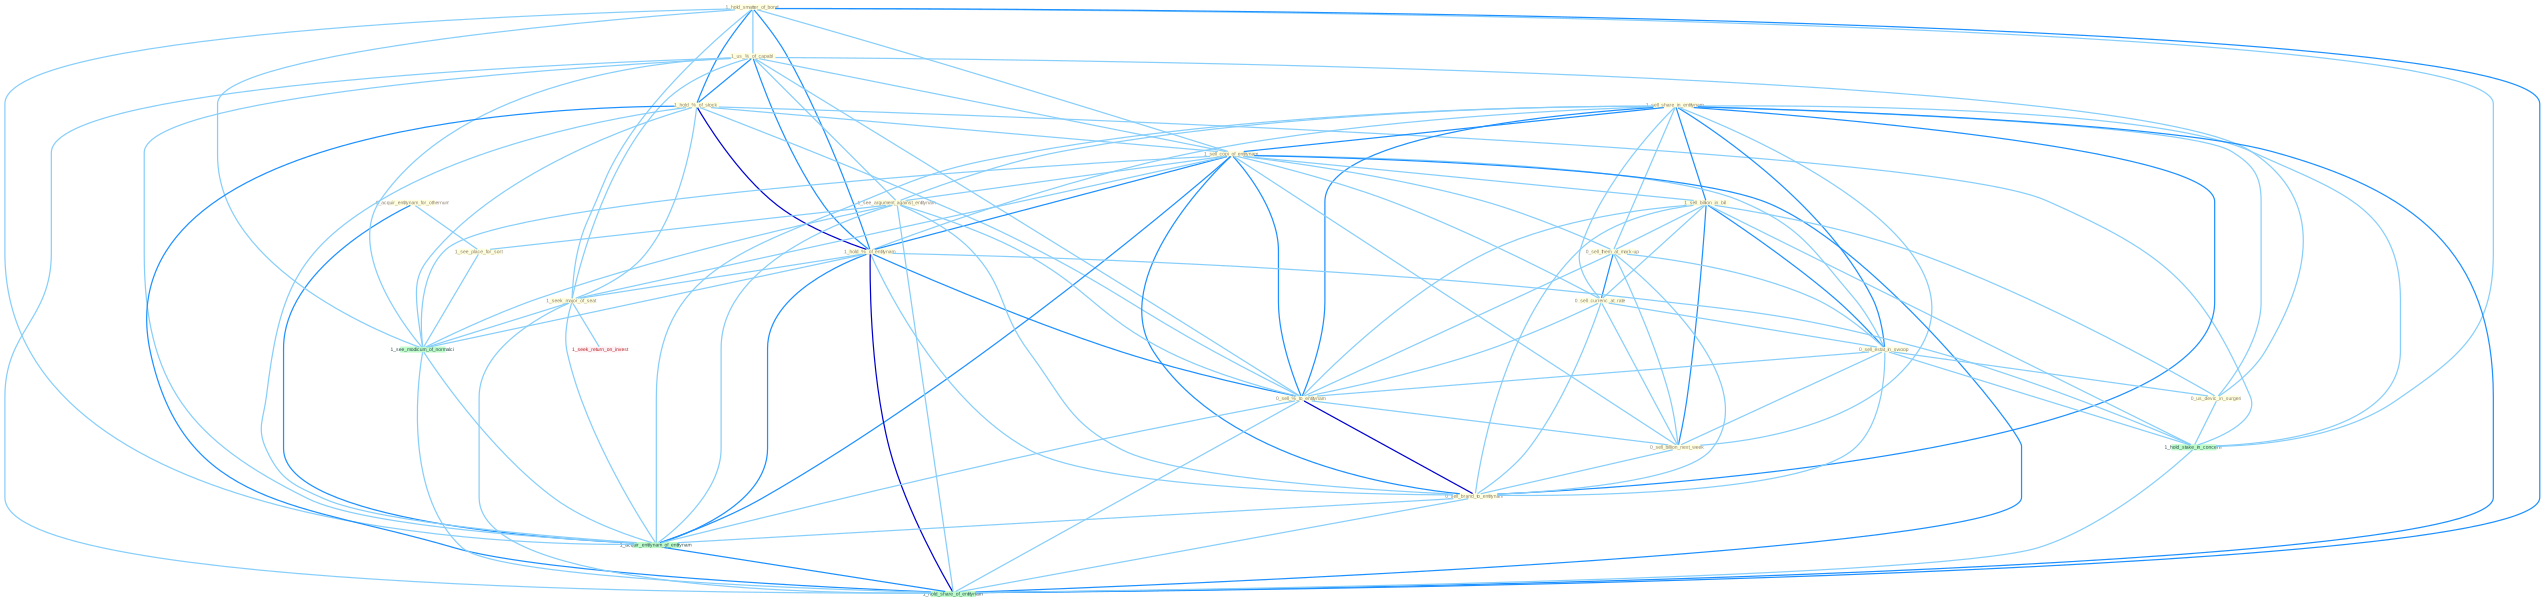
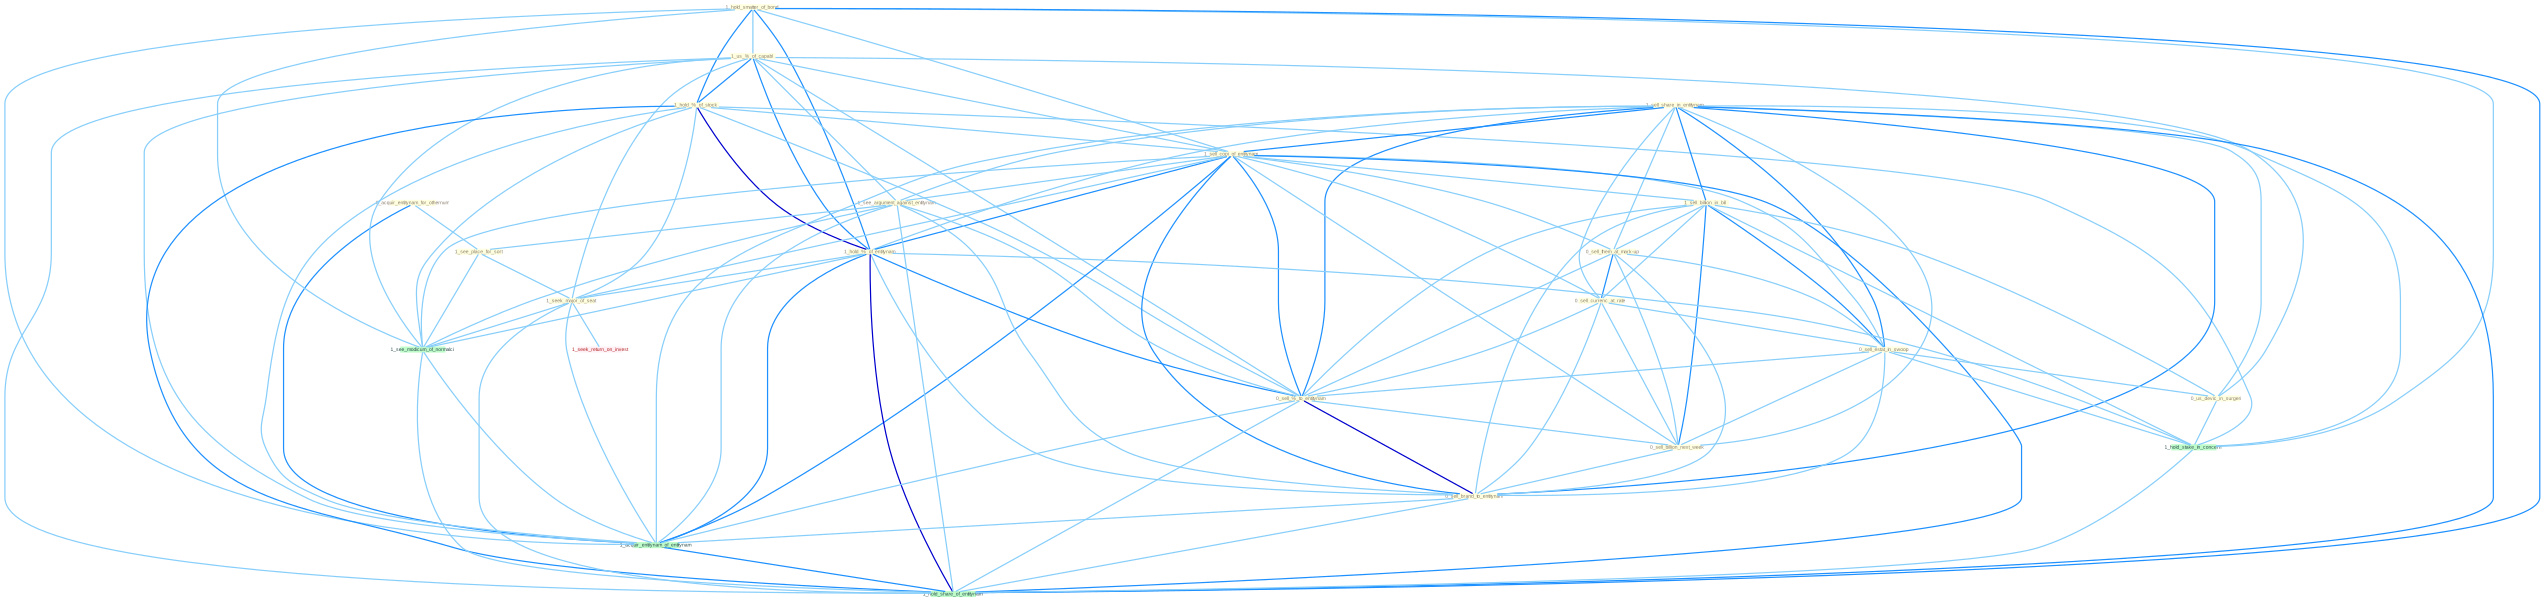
edge "1_hold_smatter_of_bond" -- "1_seek_major_of_seat": now "1_see_place_for_sort" -- "1_seek_major_of_seat"
